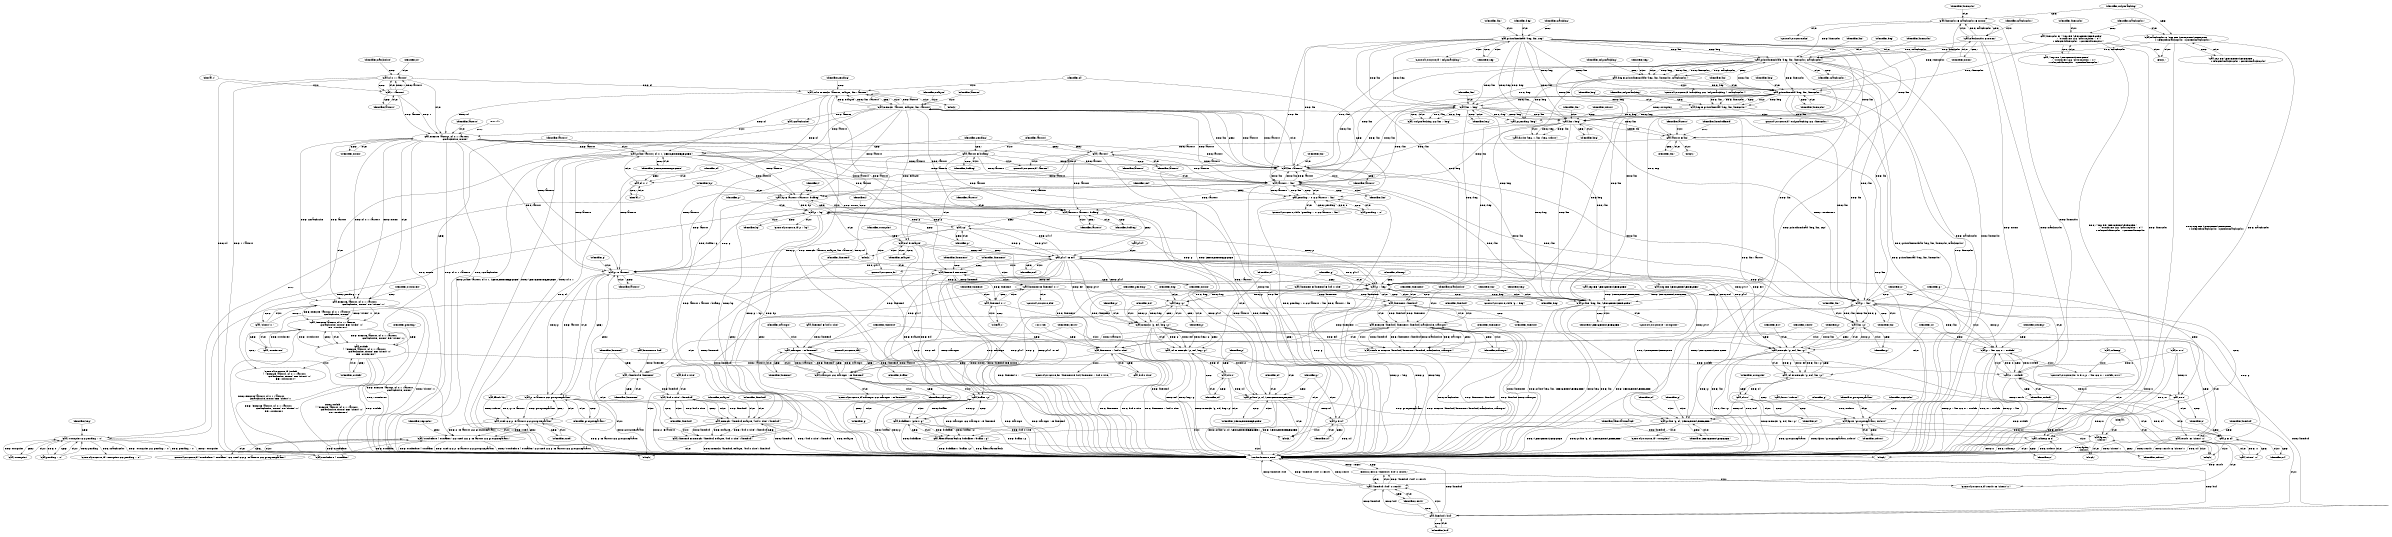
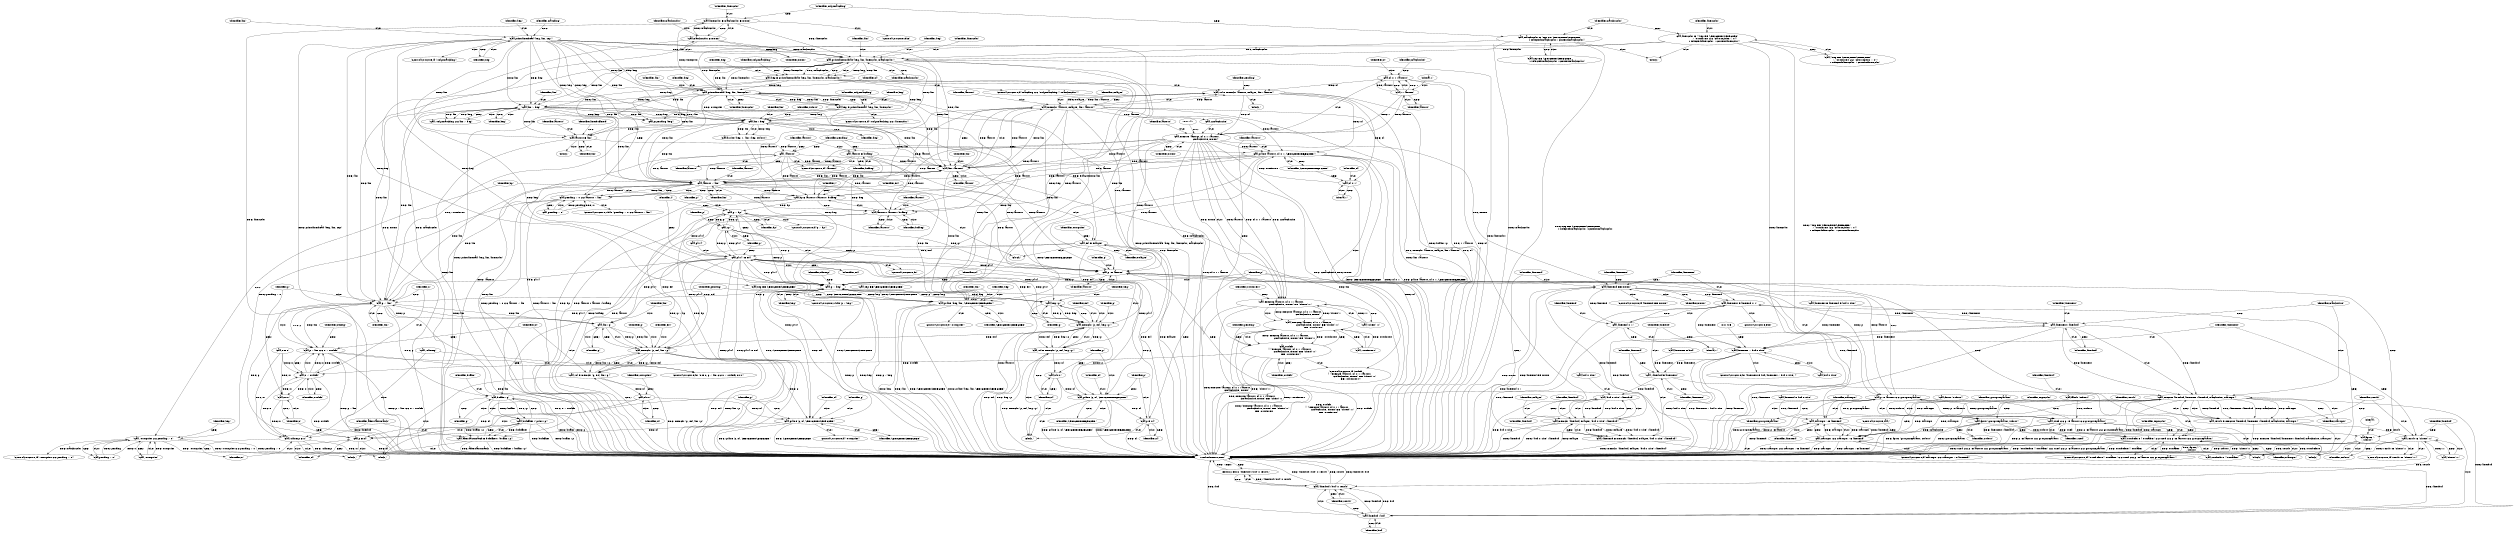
edge "(Call,lim - beg)" -> "(Call,lastout = lim)": label "CHAR: lim" -> "DDG: lim"
edge "(Call,nl + 1)" -> "(Call,prline (lastout, nl + 1, SEP_CHAR_REJECTED))": label "AST: " -> "DDG: out_invert"
edge "(Call,prpending (beg))" -> "(Call,p < beg)": removed, label "DDG: beg"
node "(ControlStructure,if (line_end == NULL))": added
edge "(Call,start_ptr >= line_end)" -> "(Identifier,buflim)": now "(Call,start_ptr >= line_end)" -> "(MethodReturn,RET)"
edge "(Call,line_next < buf + size)" -> "(Call,*line_buf = line_next)": label "DDG: !lastout" -> "DDG: line_next"
node "(Call,fflush (for))": label "(Call,fflush (for))" -> "(Call,fflush (stdout))"
edge "(Return,return (line_buf - buf) + result;)" -> "(ControlStructure,if (result != (size_t) -1))": now "(Call,fputc (' ', stdout))" -> "(ControlStructure,if (result != (size_t) -1))"
